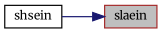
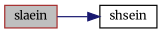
edge "shsein" -> "slaein": reversed
